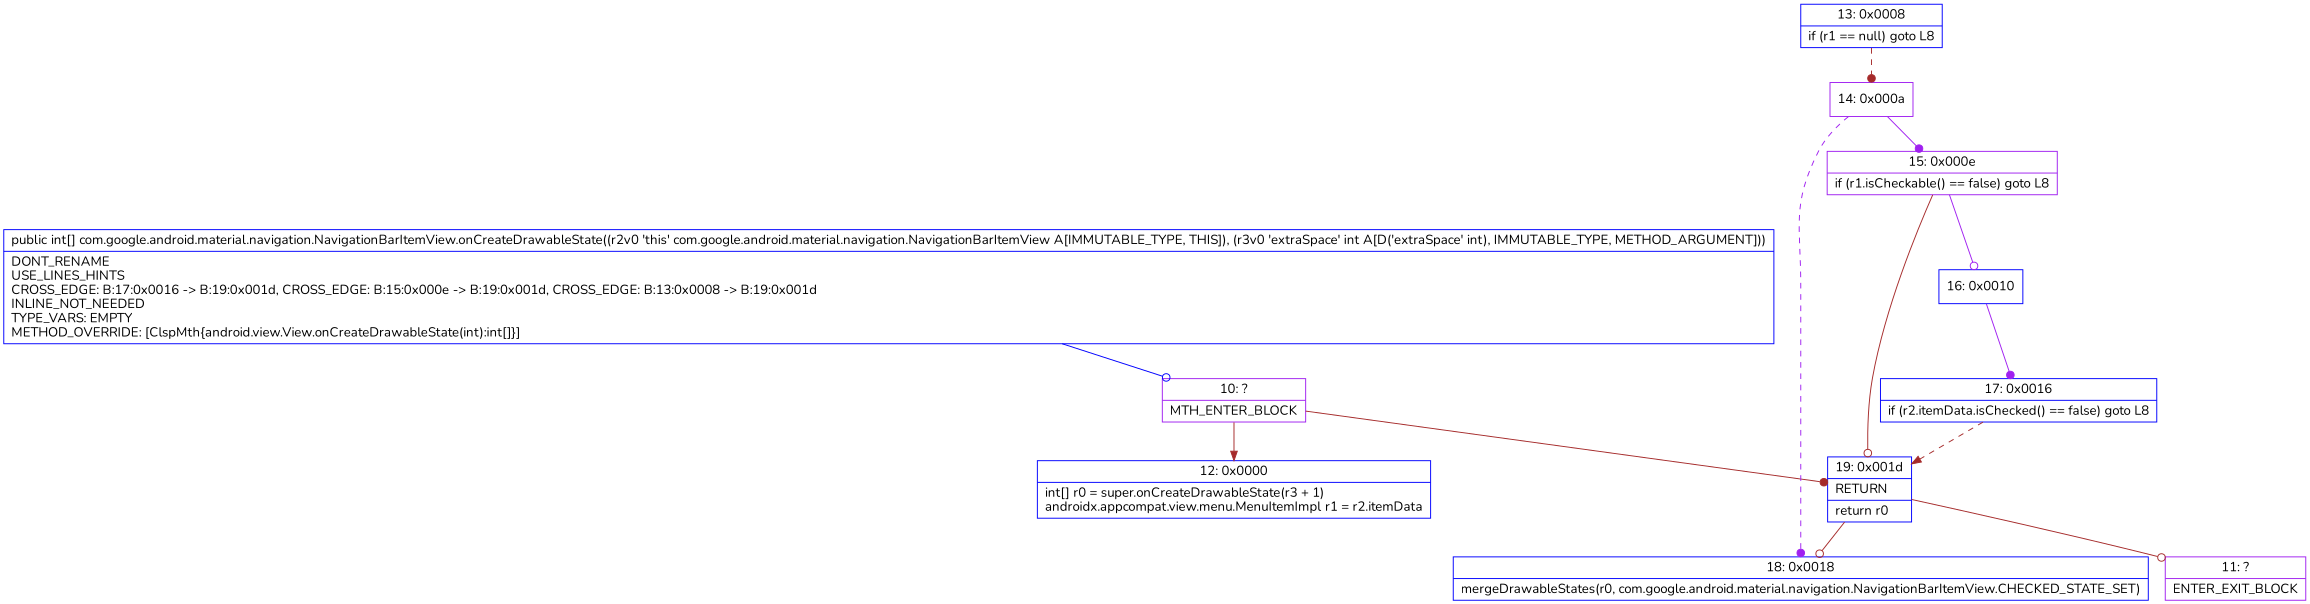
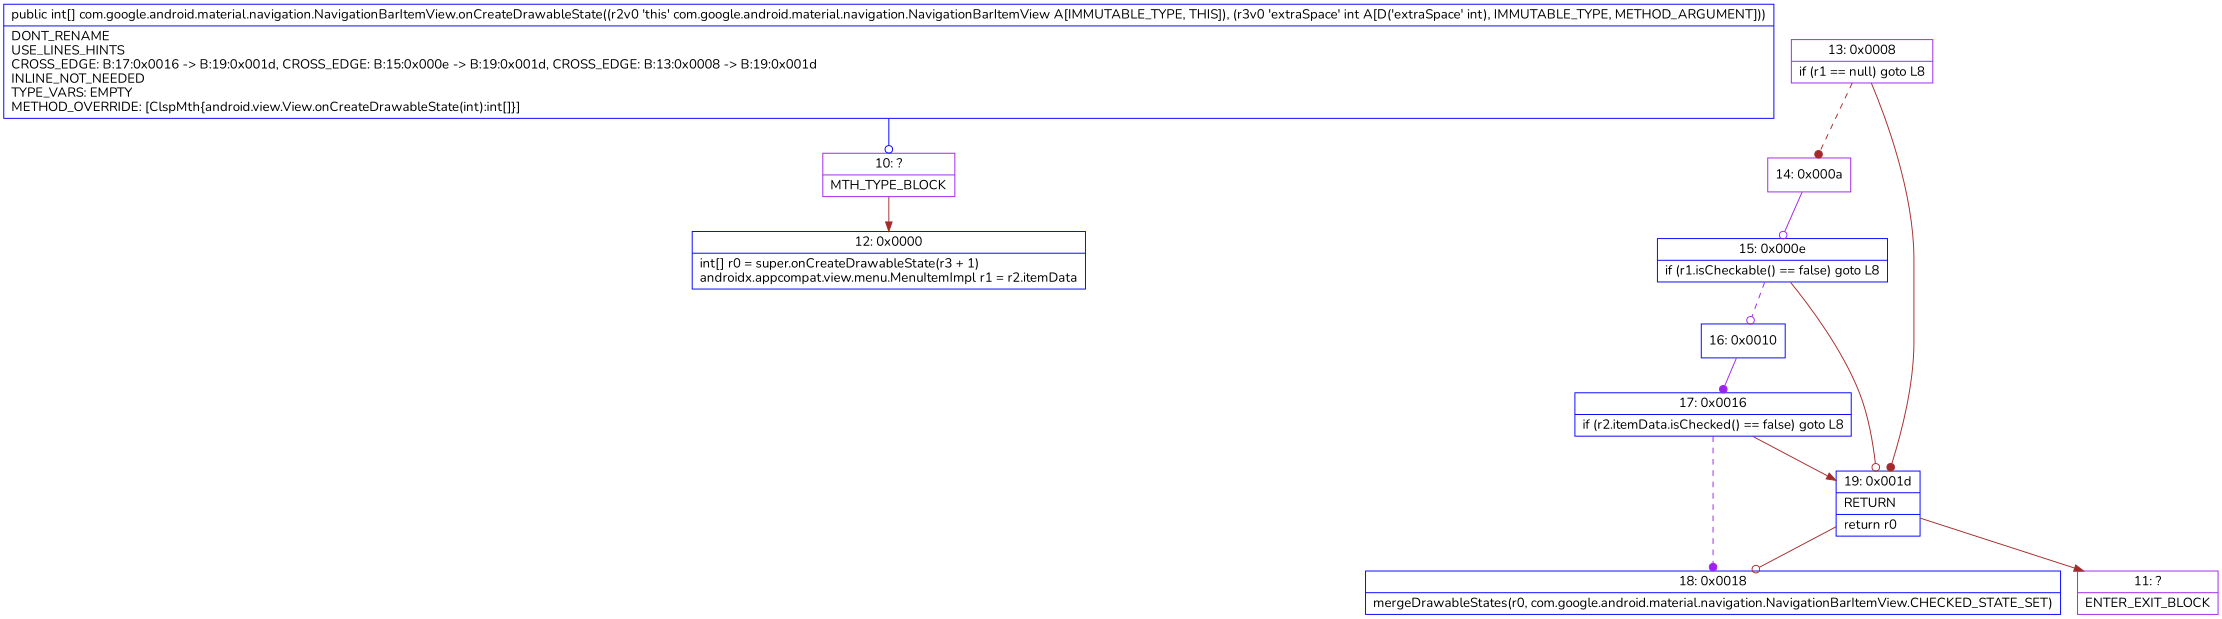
node "13: 0x0008": color blue -> purple
edge "14: 0x000a" -> "15: 0x000e": arrowhead dot -> odot
node "15: 0x000e": color purple -> blue
edge "15: 0x000e" -> "16: 0x0010": style solid -> dashed
edge "14: 0x000a" -> "18: 0x0018": now "17: 0x0016" -> "18: 0x0018"
node "10: ?": text "MTH_ENTER_BLOCK" -> "MTH_TYPE_BLOCK"
edge "17: 0x0016" -> "19: 0x001d": style dashed -> solid
edge "10: ?" -> "19: 0x001d": now "13: 0x0008" -> "19: 0x001d"
edge "19: 0x001d" -> "11: ?": arrowhead odot -> normal
